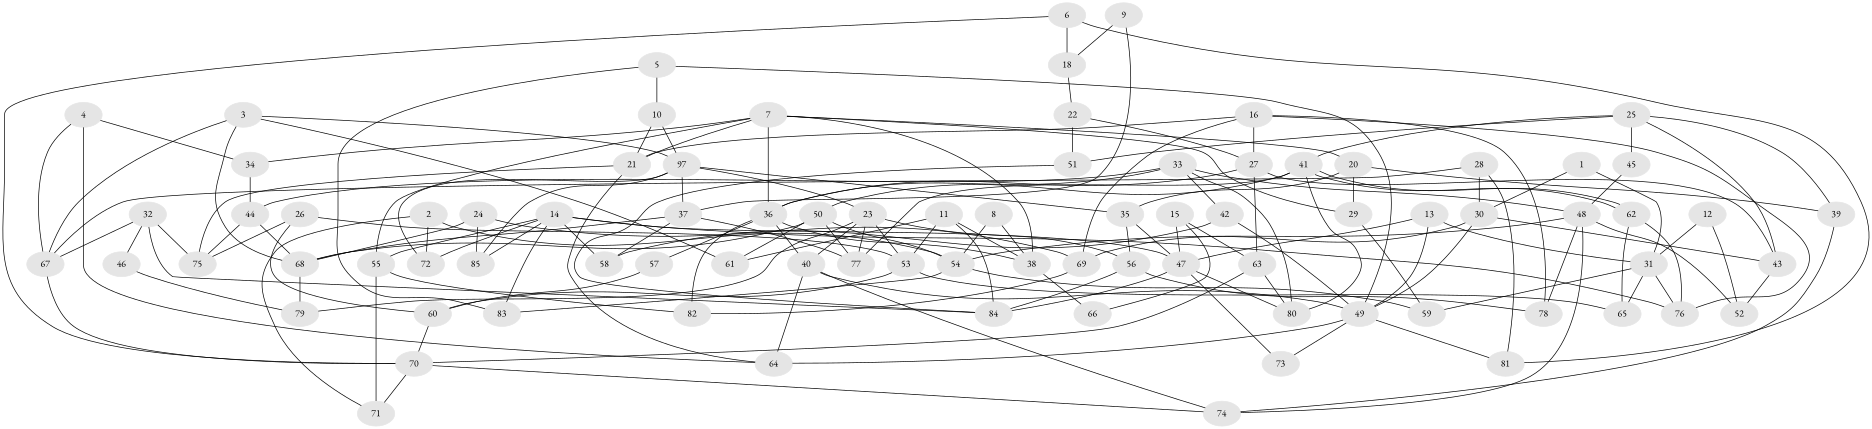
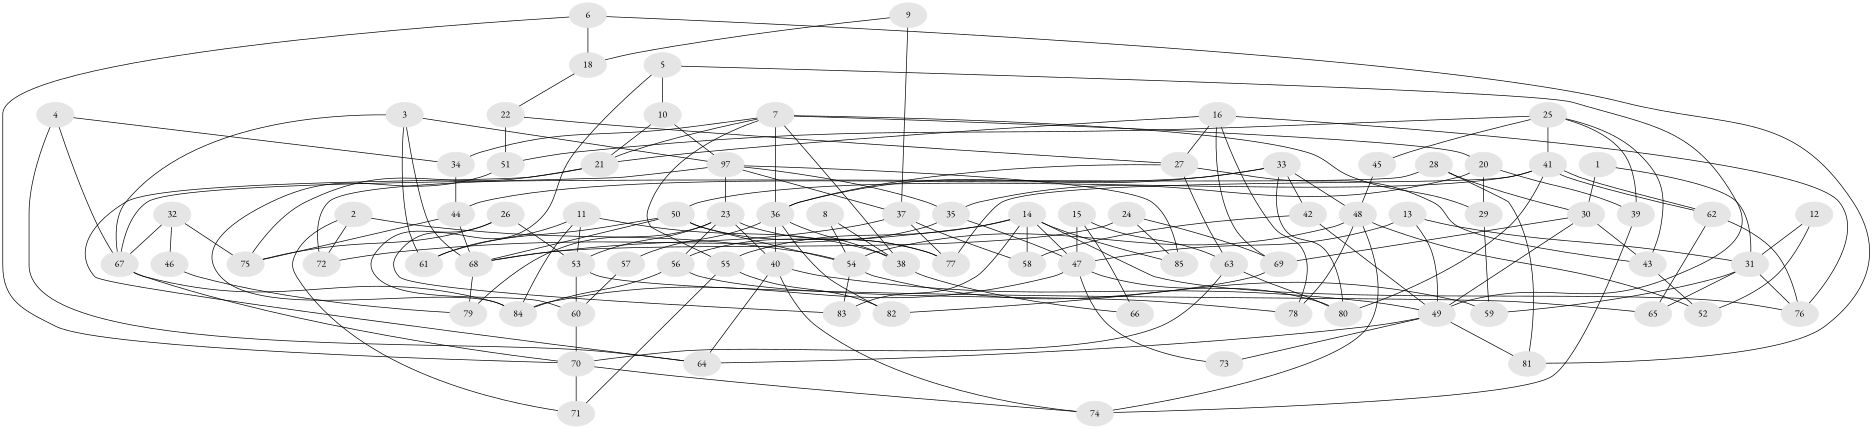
edge "32" -- "84": now "67" -- "84"
